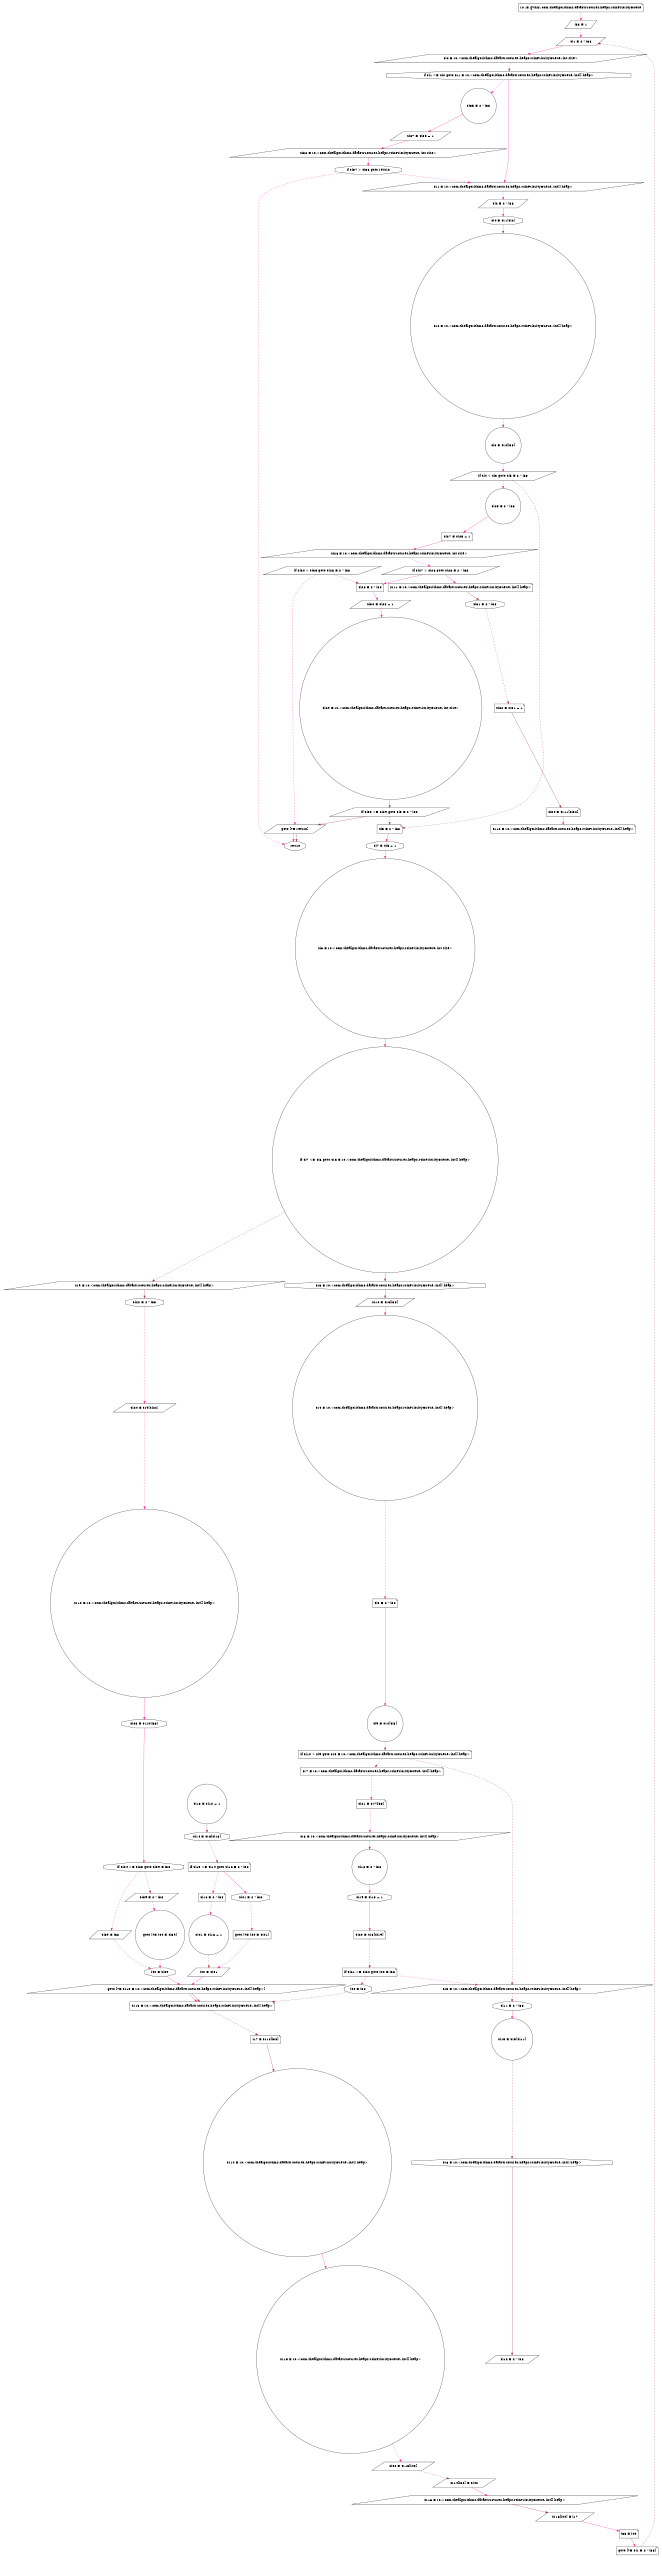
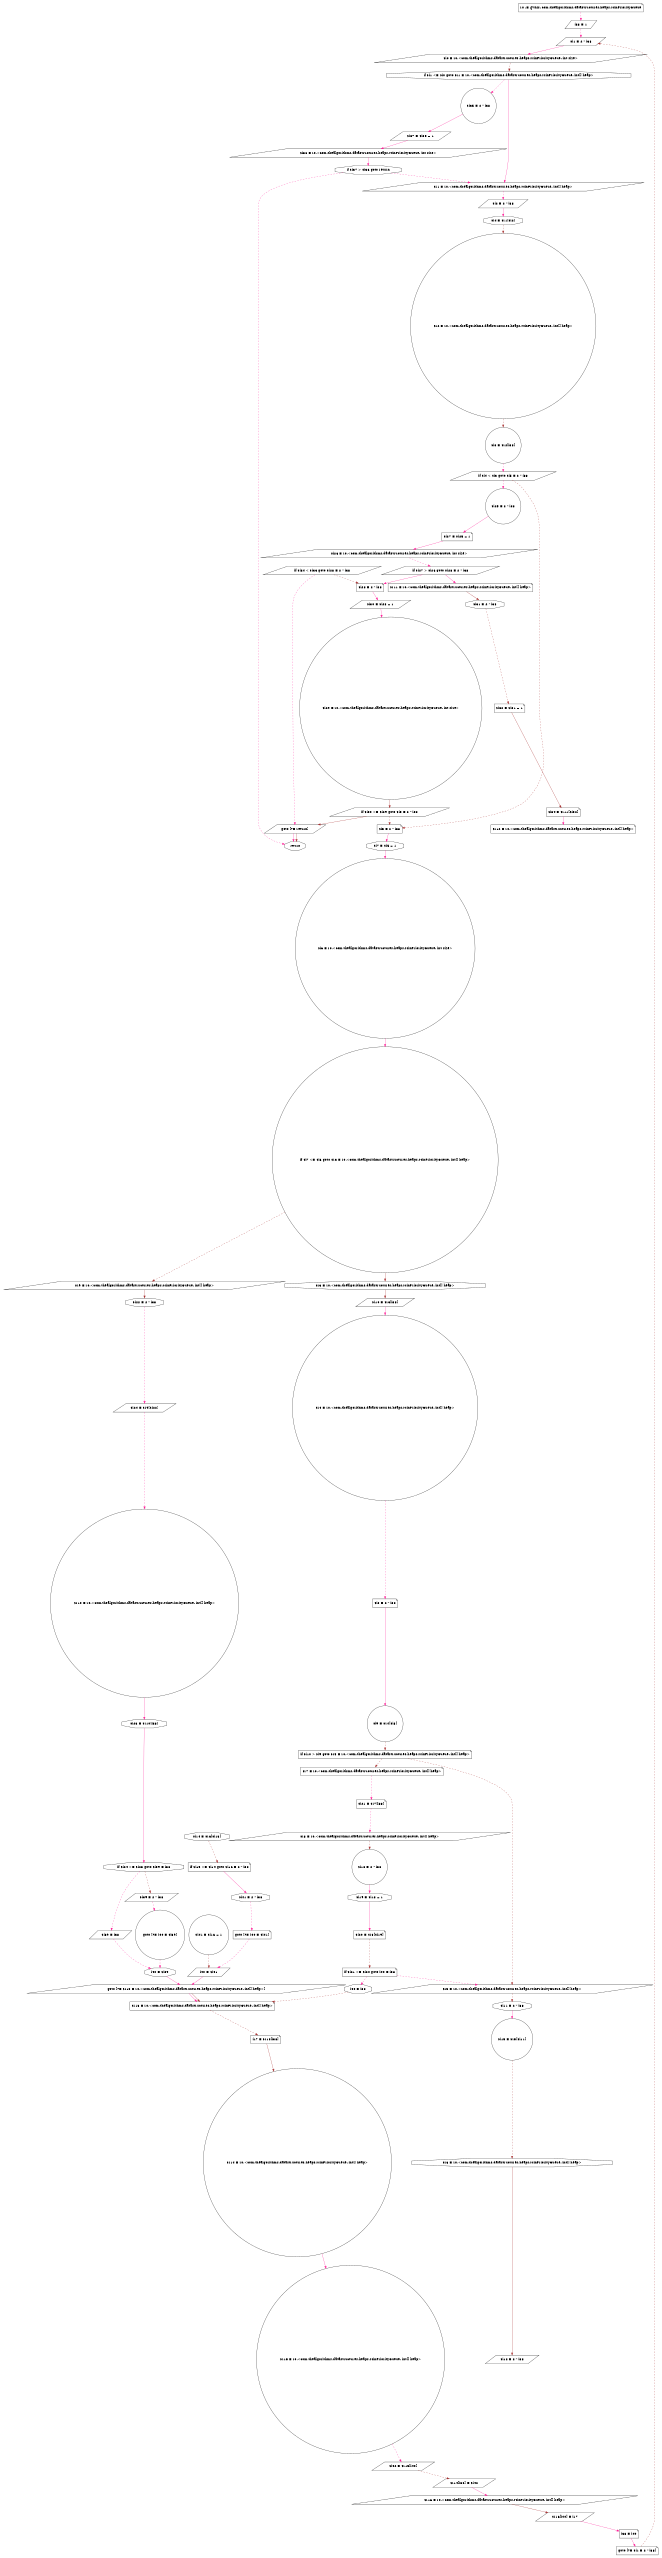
node "$i13 = $i12 + 1": removed
node "$i16 = 2 * i38": removed
